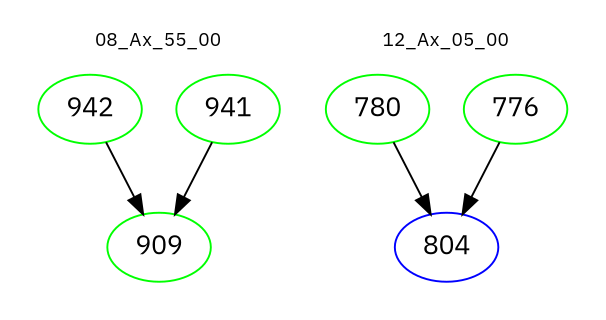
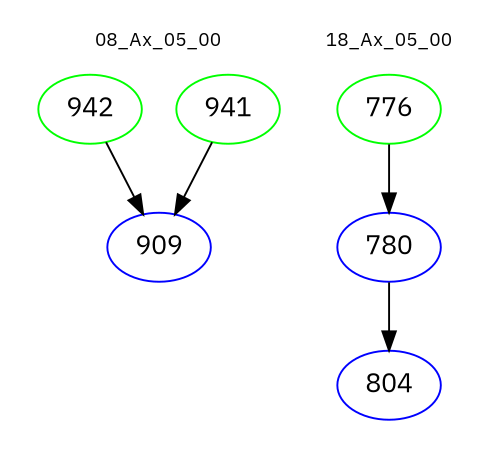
cluster "08_Ax_55_00": label "08_Ax_55_00" -> "08_Ax_05_00"
cluster "12_Ax_05_00": label "12_Ax_05_00" -> "18_Ax_05_00"
node "780": color green -> blue
edge "776" -> "804": now "776" -> "780"
node "909": color green -> blue
